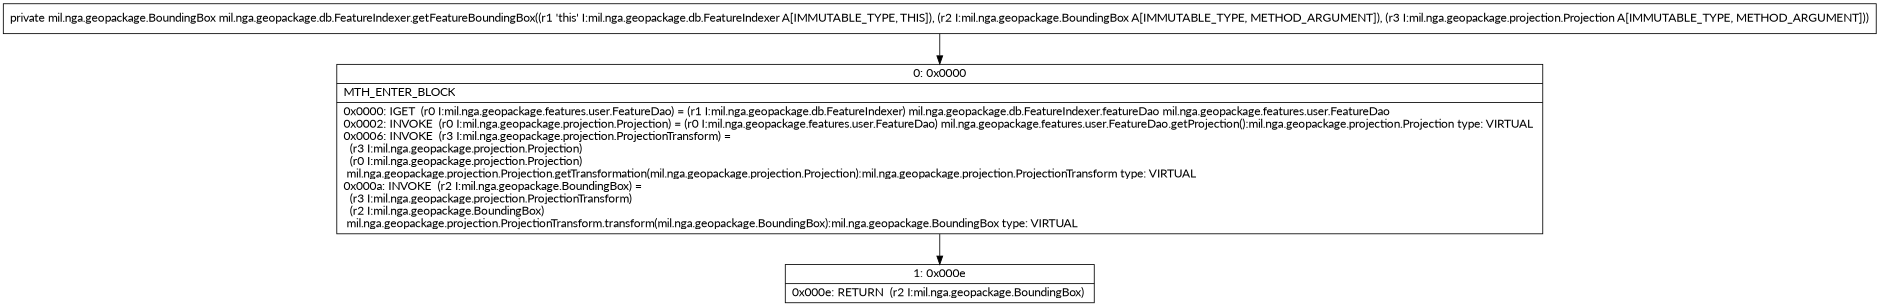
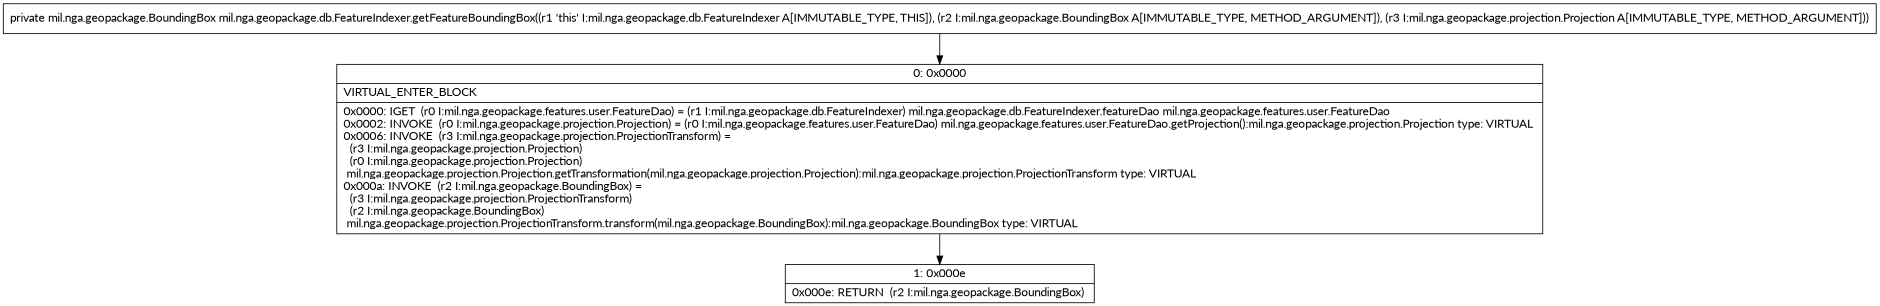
node "0: 0x0000": text "MTH_ENTER_BLOCK" -> "VIRTUAL_ENTER_BLOCK"
